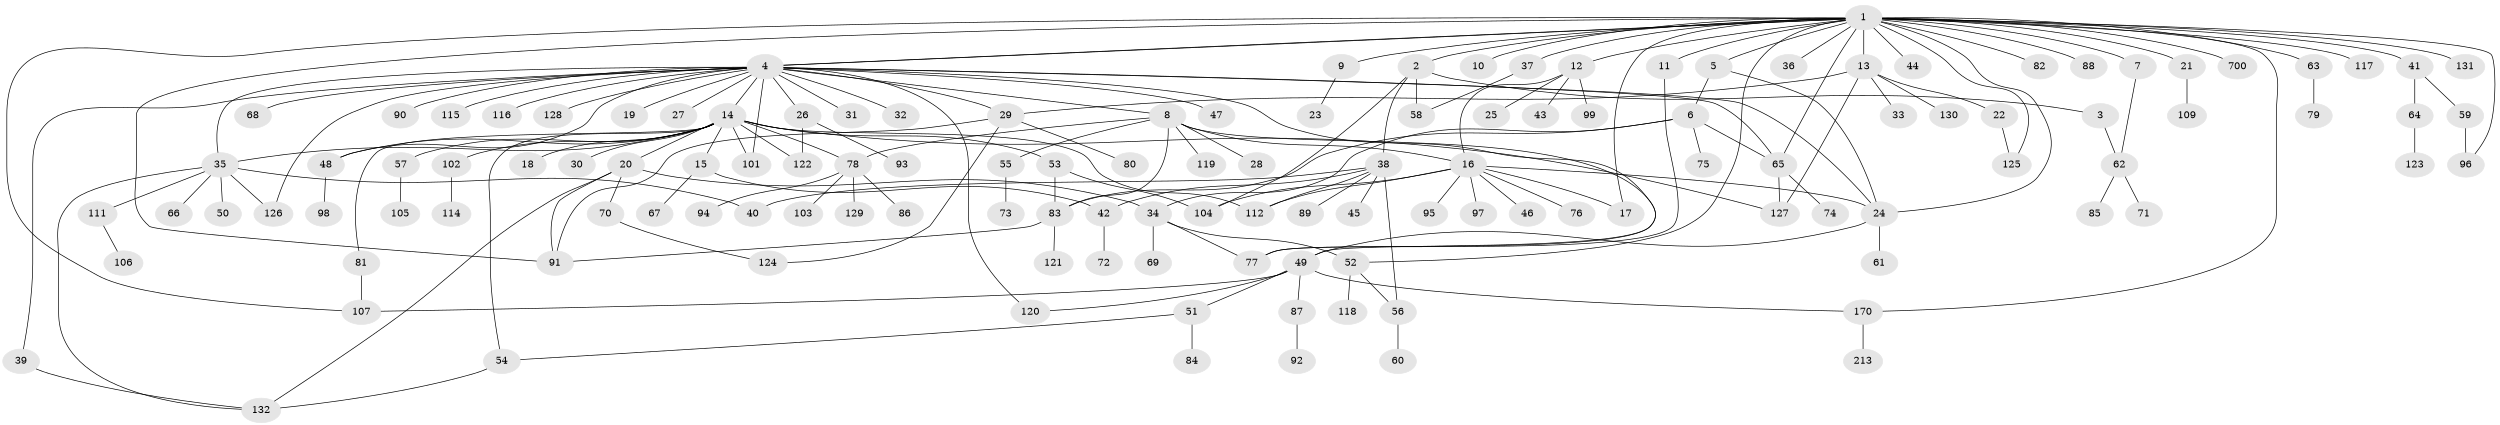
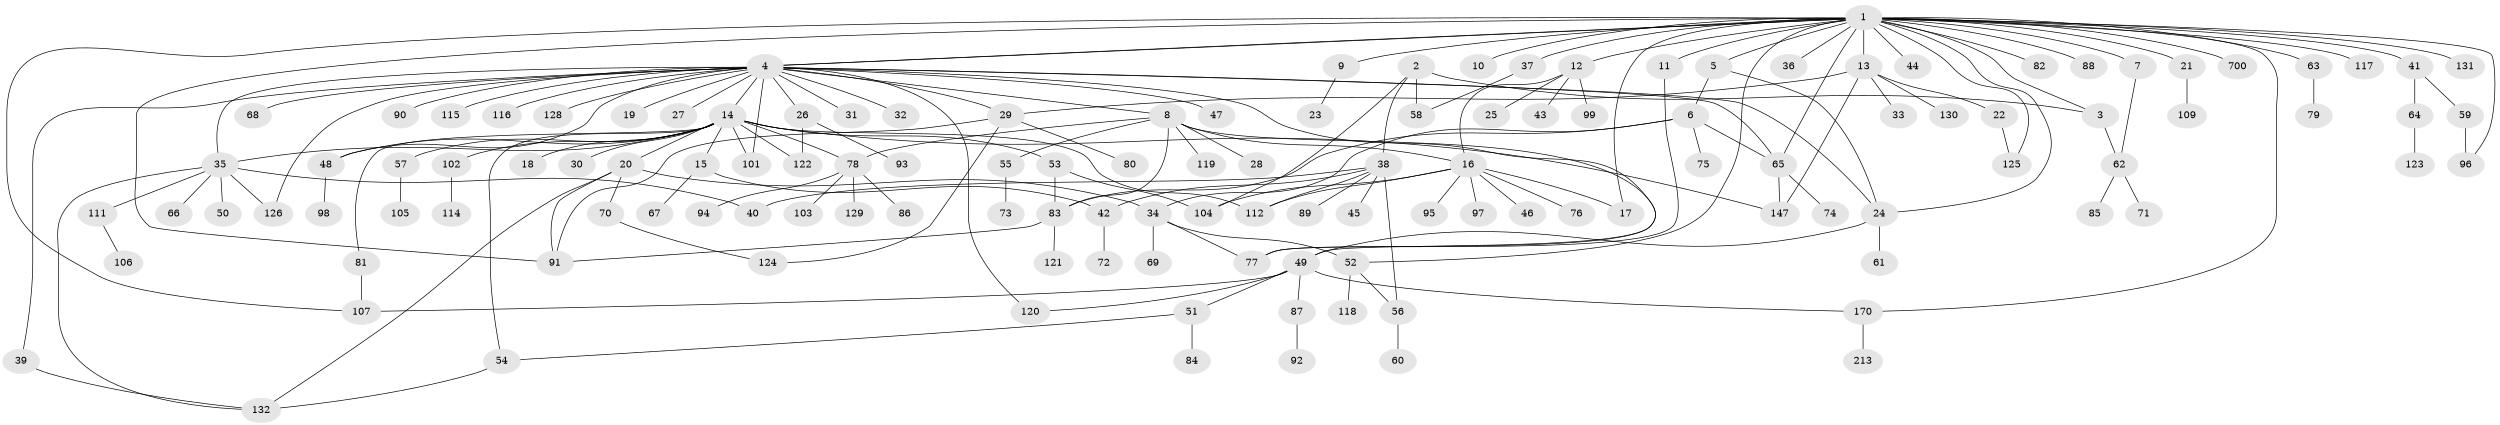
edge "1" -- "2": now "1" -- "3"
edge "16" -- "24": removed
node "127": label "127" -> "147"
